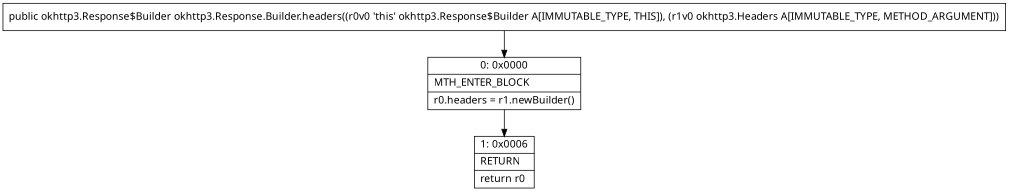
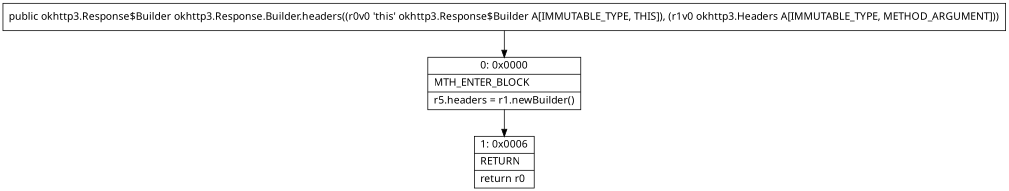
node "0: 0x0000": text "r0.headers = r1.newBuilder()" -> "r5.headers = r1.newBuilder()"
